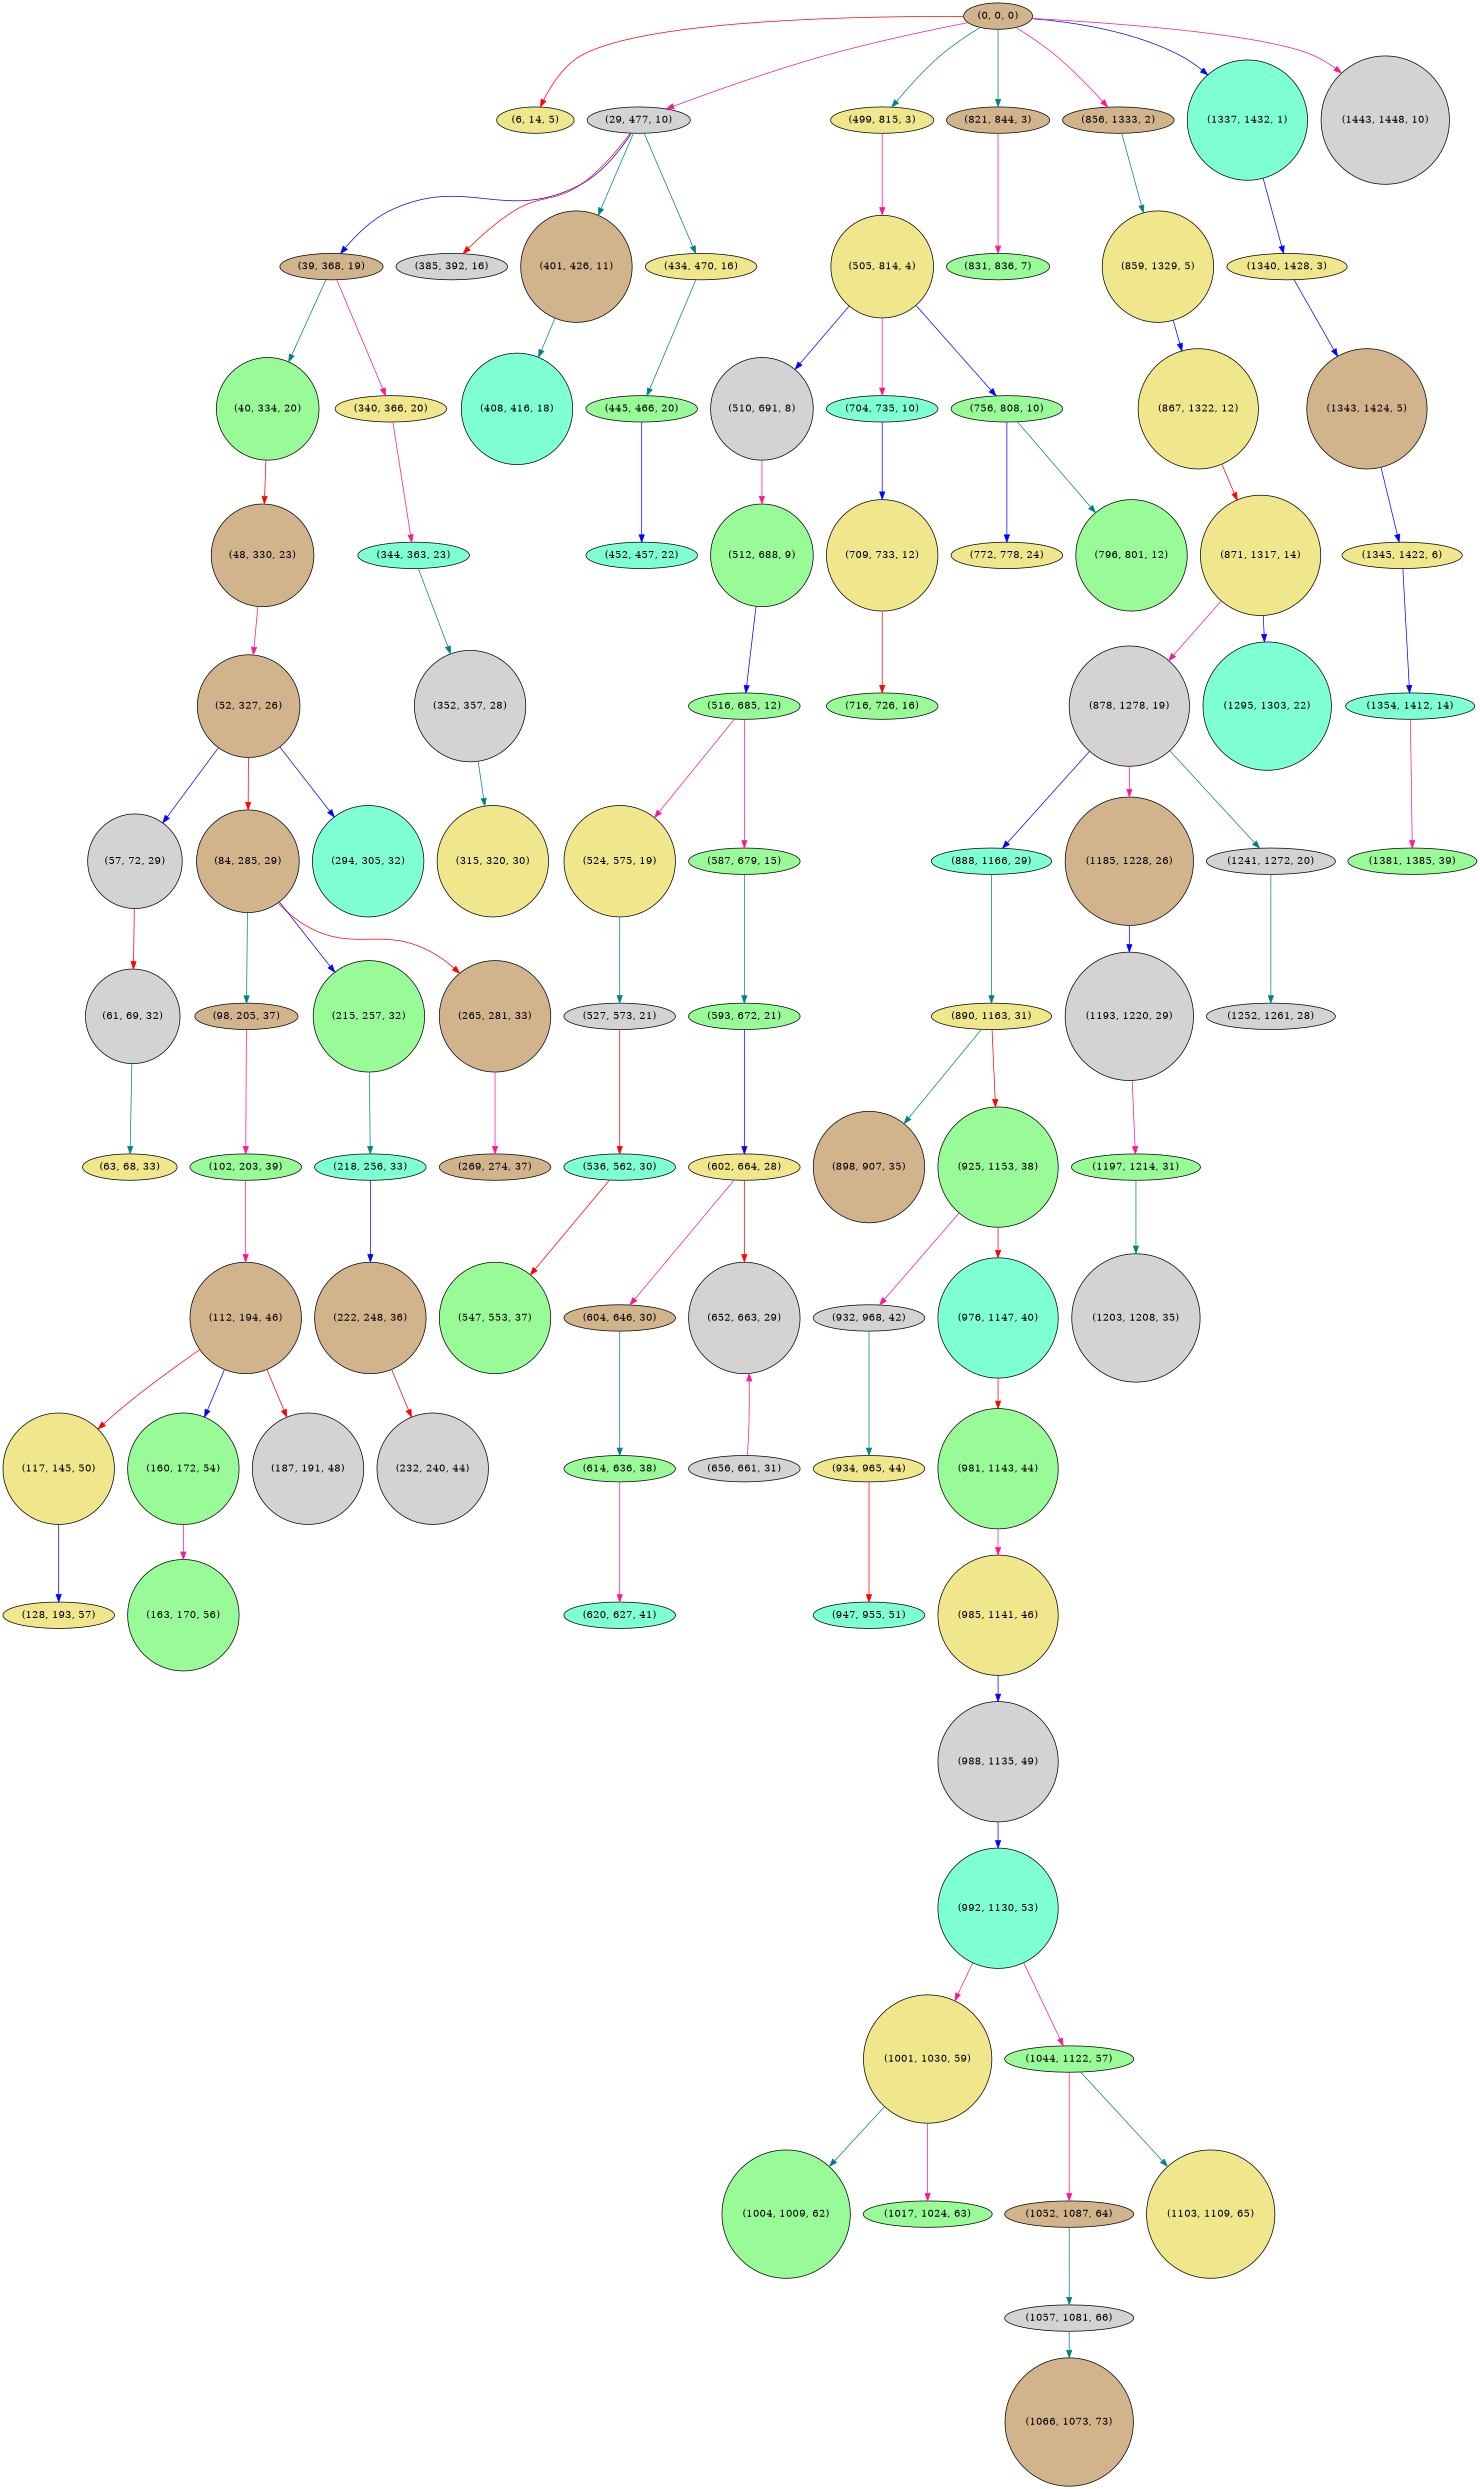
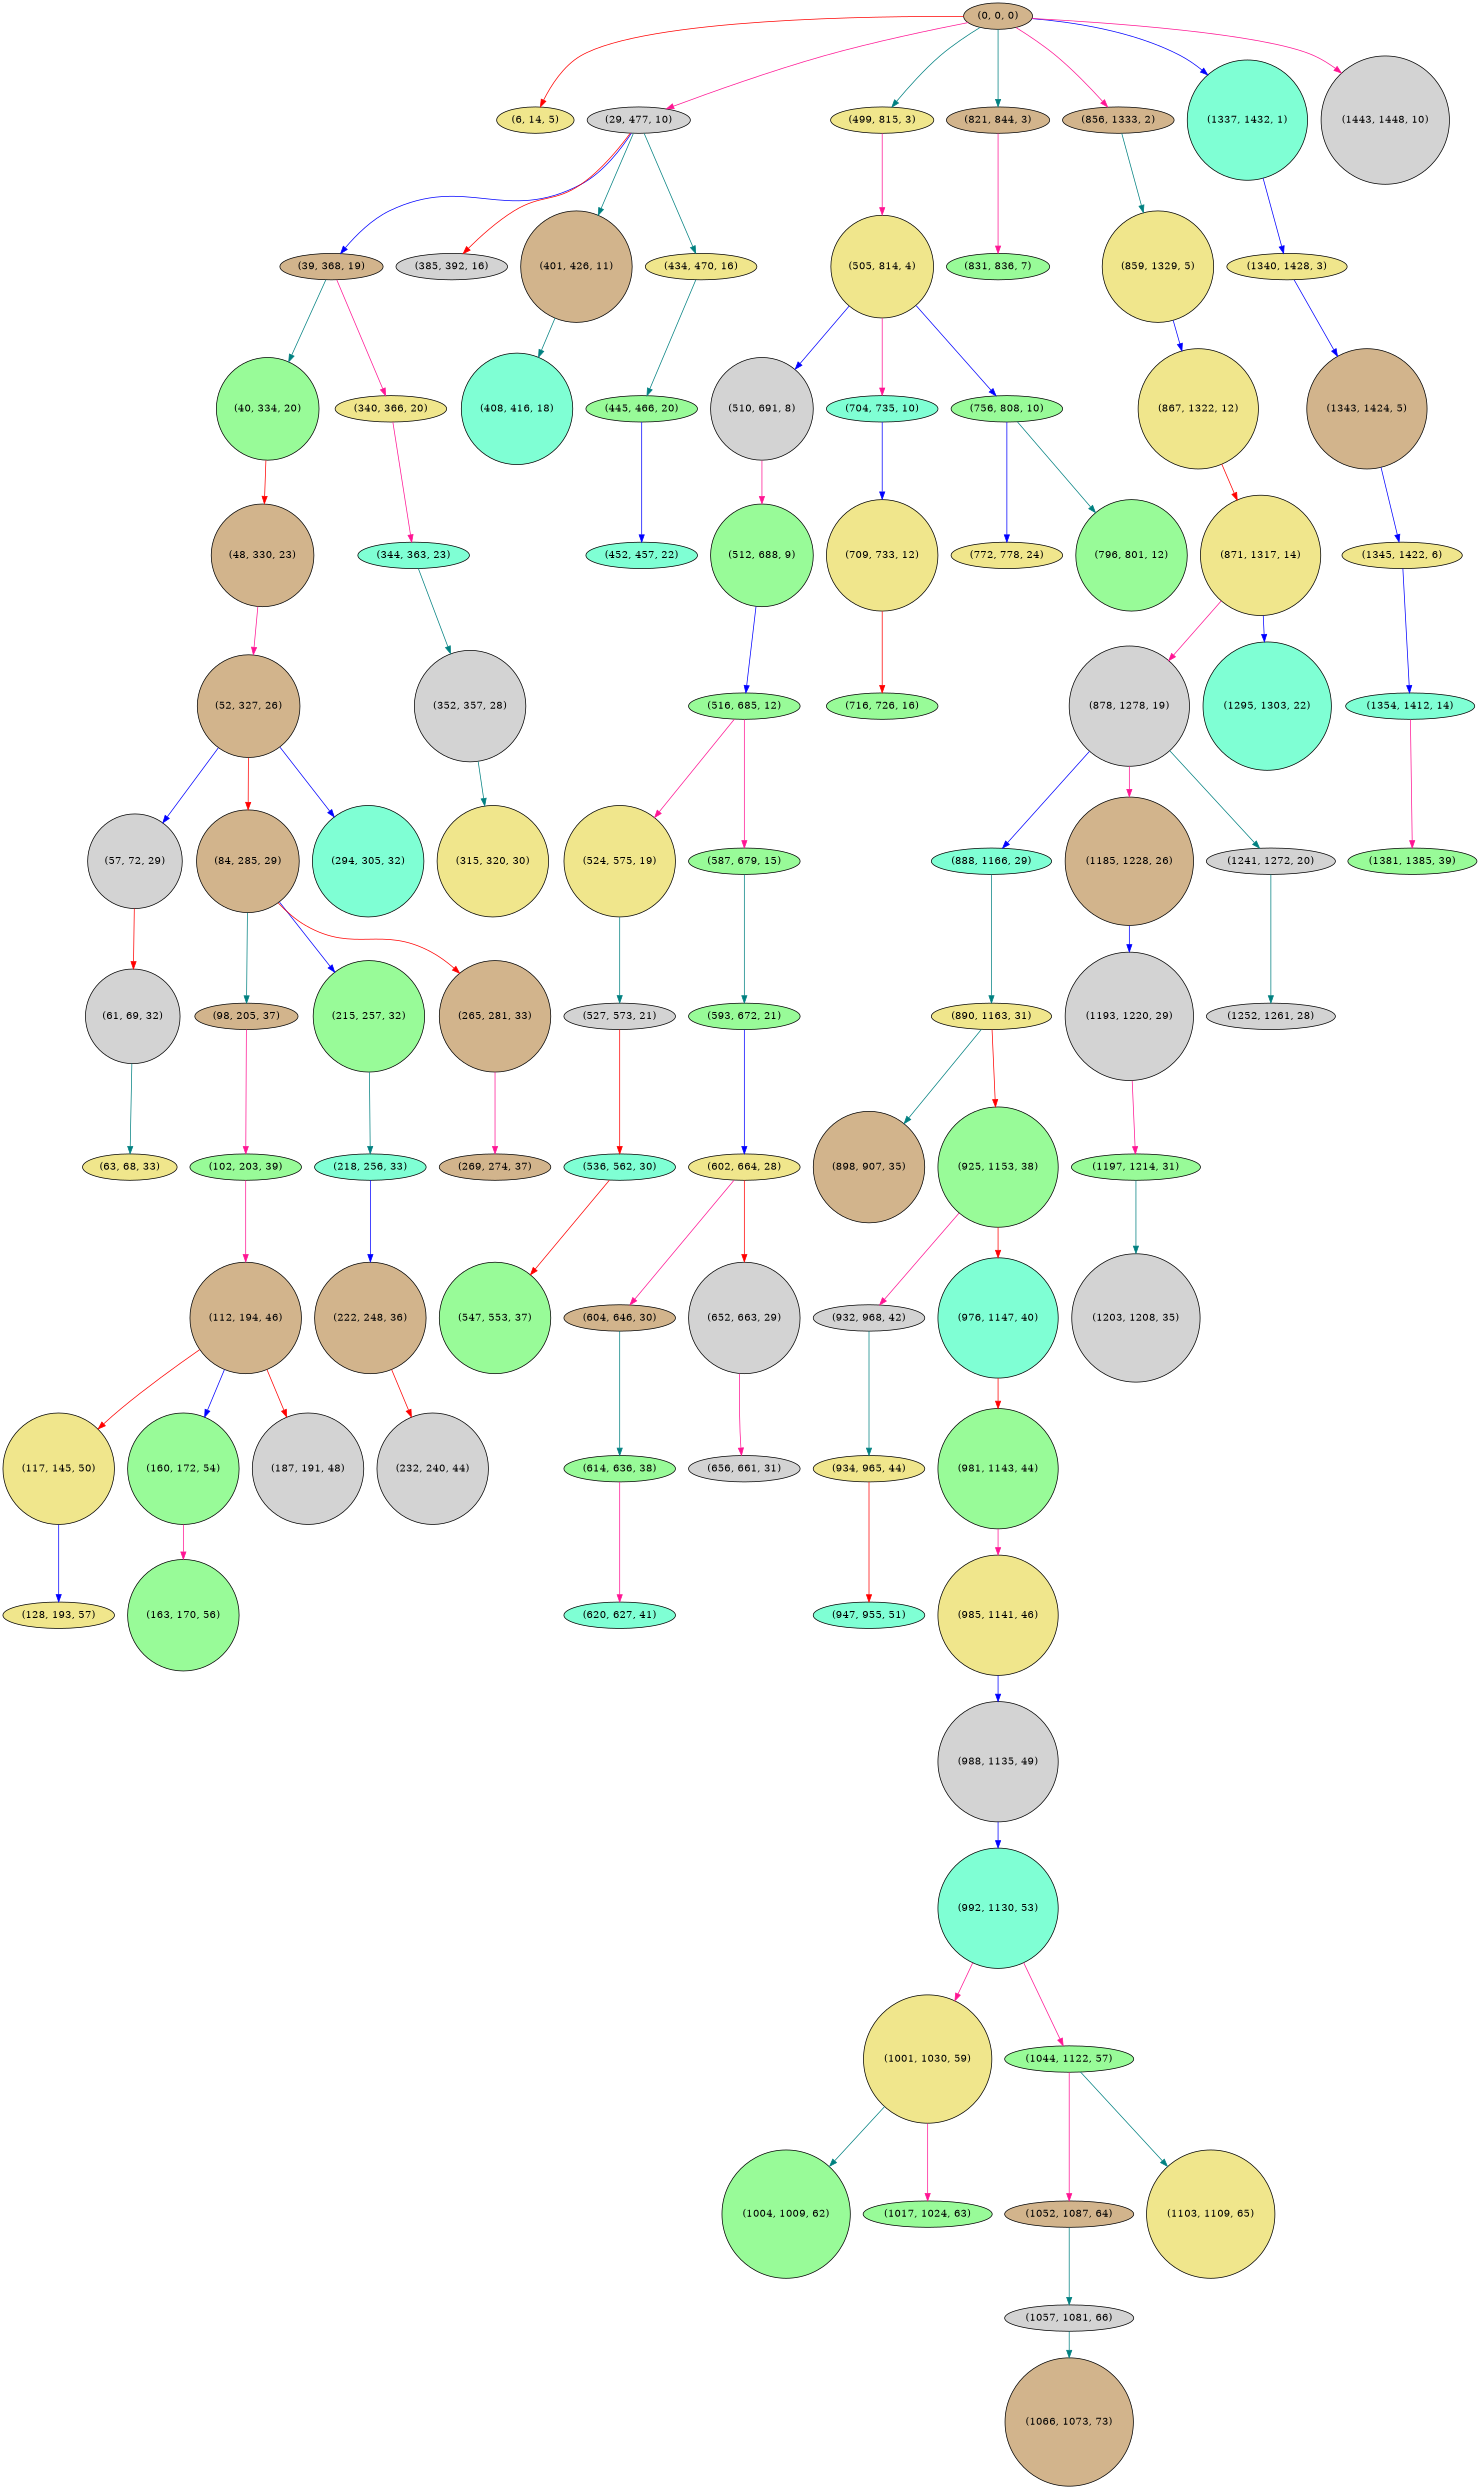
edge "(656, 661, 31)" -> "(652, 663, 29)": reversed
